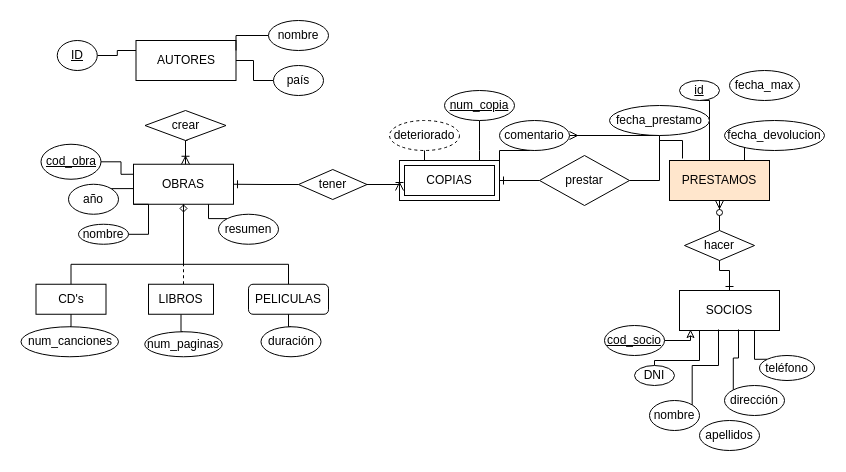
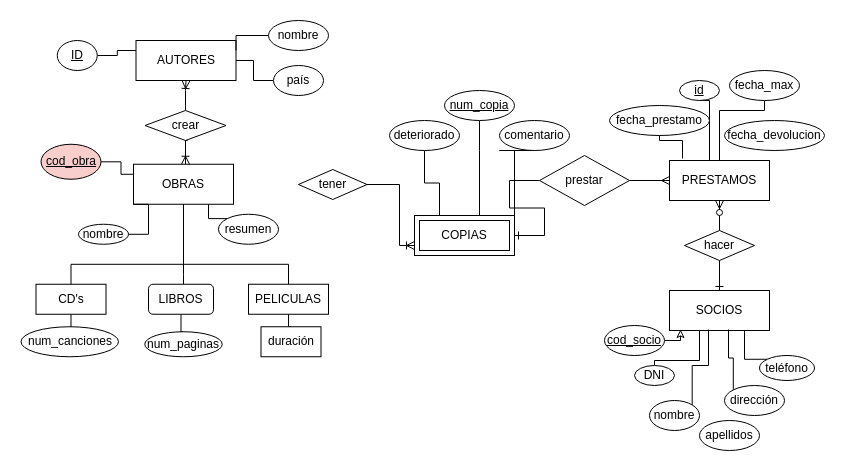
edge "crear" -> "AUTORES": added
edge "fecha_max" -- "PRESTAMOS": added
node "deteriorado": style dashed -> solid
edge "prestar" -> "comentario": now "prestar" -> "PRESTAMOS"
edge "fecha_devolucion" -- "PRESTAMOS": removed
node "cod_obra": fillcolor #ffffff -> #f8cecc
node "COPIAS": moved (450, 181) -> (465, 236)
node "PRESTAMOS": fillcolor #ffe6cc -> #ffffff
edge "tener" -> "OBRAS": removed
edge "OBRAS" -- "año": removed
node "año": removed
edge "CD's" -> "OBRAS": arrowhead diamond -> none
edge "OBRAS" -- "LIBROS": style dashed -> solid
node "LIBROS": shape rectangle -> rounded rectangle
node "PELICULAS": shape rounded rectangle -> rectangle
node "SOCIOS": moved (730, 311) -> (720, 311)
node "duración": shape ellipse -> rectangle
